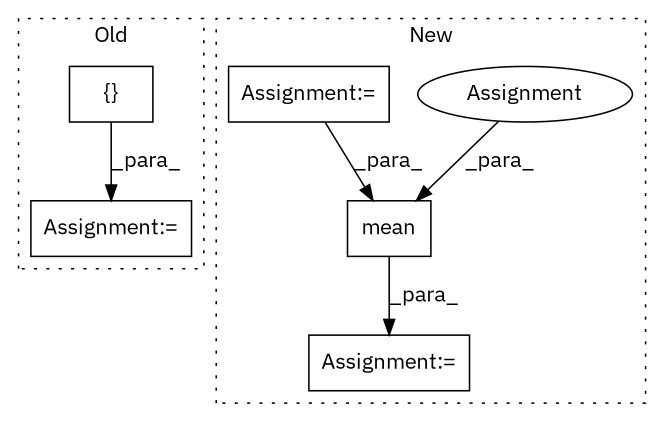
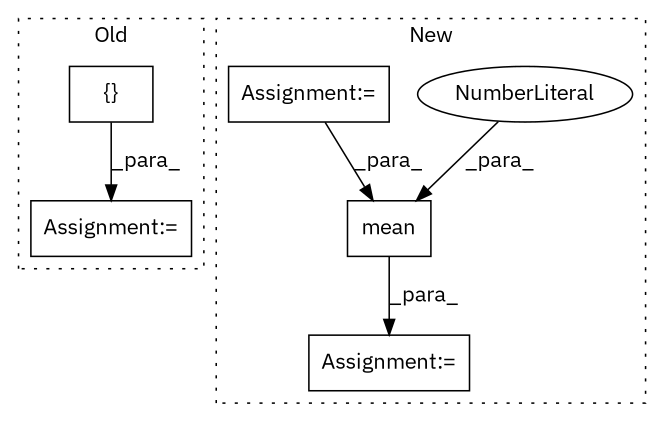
node "Assignment": label "Assignment" -> "NumberLiteral"
